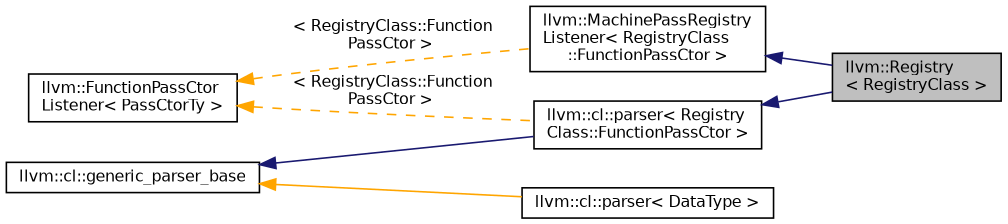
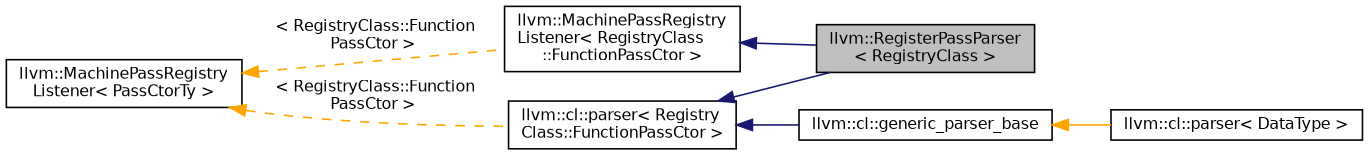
node "llvm::Registry < RegistryClass >": label "llvm::Registry < RegistryClass >" -> "llvm::RegisterPassParser < RegistryClass >"
node "llvm::FunctionPassCtor Listener< PassCtorTy >": label "llvm::FunctionPassCtor Listener< PassCtorTy >" -> "llvm::MachinePassRegistry Listener< PassCtorTy >"
edge "llvm::cl::parser< Registry Class::FunctionPassCtor >" -> "llvm::cl::generic_parser_base": reversed
